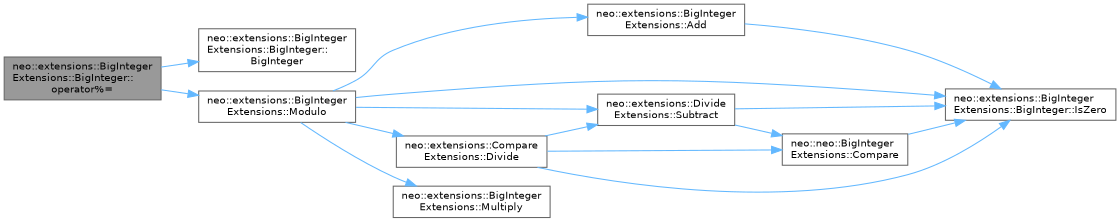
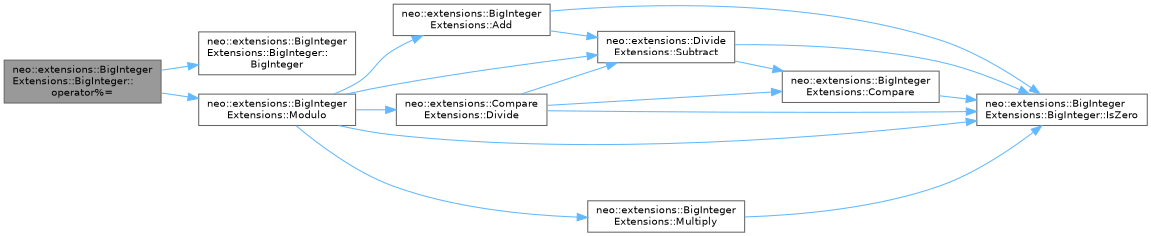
edge "neo::extensions::BigInteger Extensions::Add" -> "neo::extensions::Divide Extensions::Subtract": added
node "neo::neo::BigInteger Extensions::Compare": label "neo::neo::BigInteger Extensions::Compare" -> "neo::extensions::BigInteger Extensions::Compare"
edge "neo::extensions::BigInteger Extensions::Multiply" -> "neo::extensions::BigInteger Extensions::BigInteger::IsZero": added
